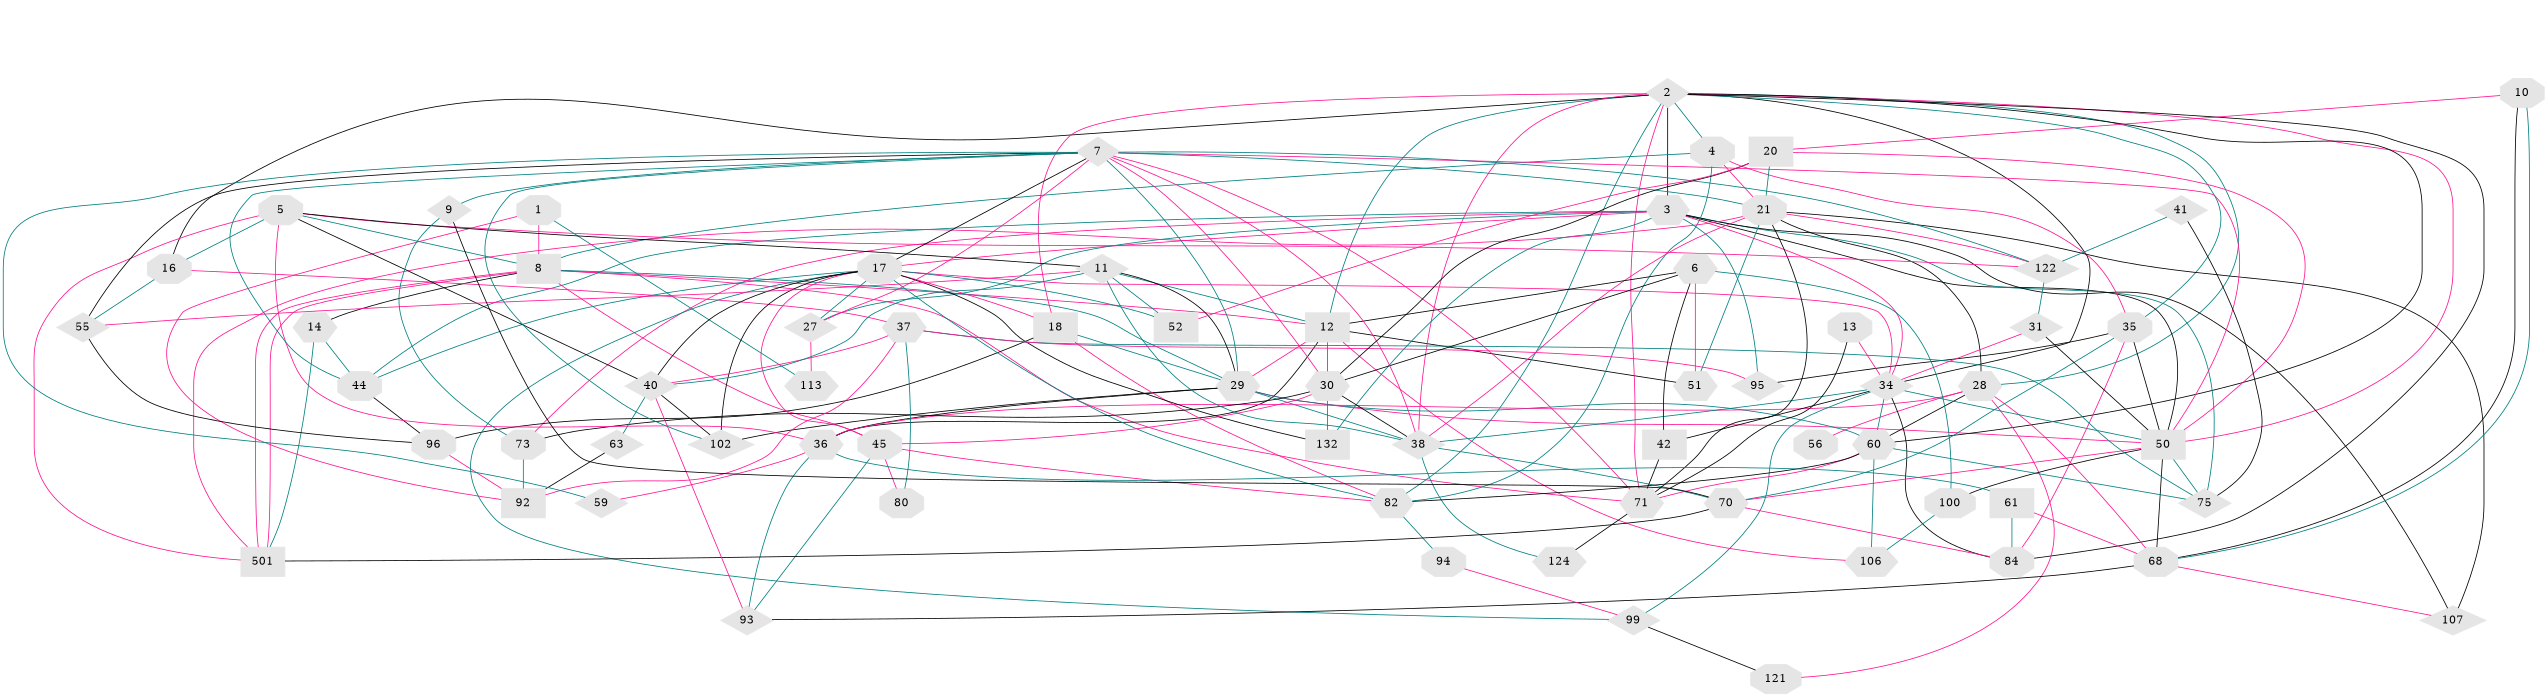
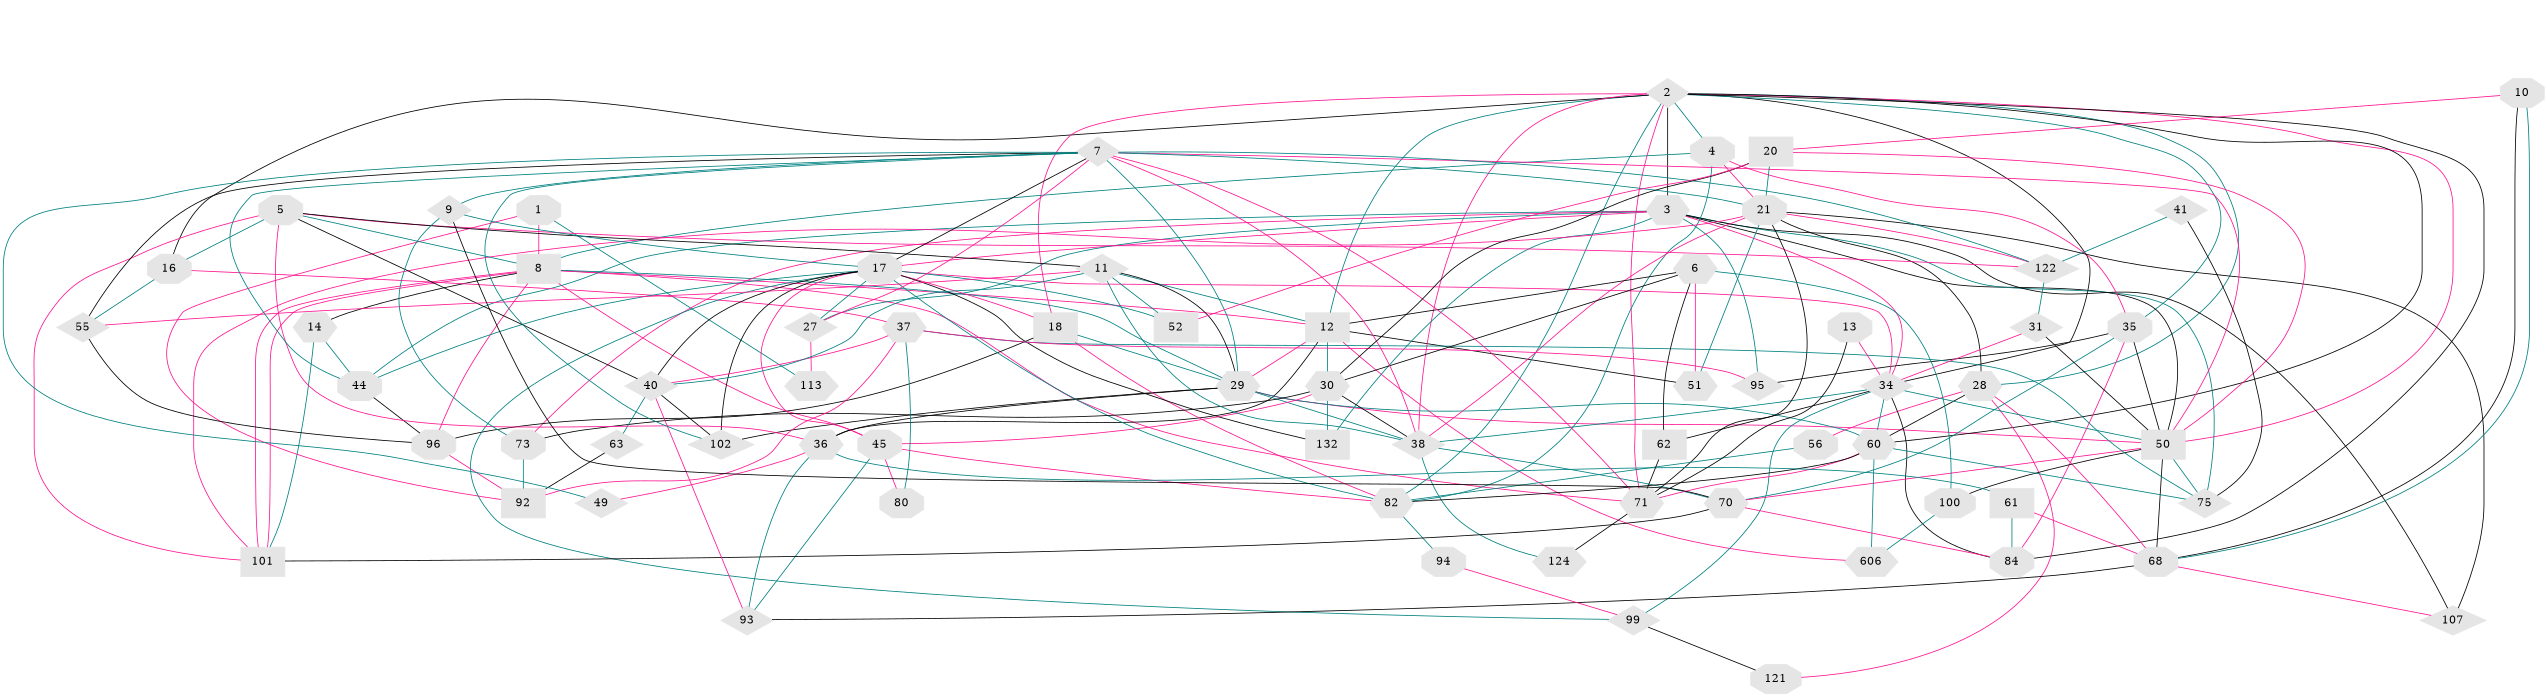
edge "9" -- "17": added
edge "7" -- "30": removed
edge "8" -- "96": added
edge "28" -- "36": removed
node "42": label "42" -> "62"
edge "56" -- "82": added
node "59": label "59" -> "49"
node "501": label "501" -> "101"
node "106": label "106" -> "606"
